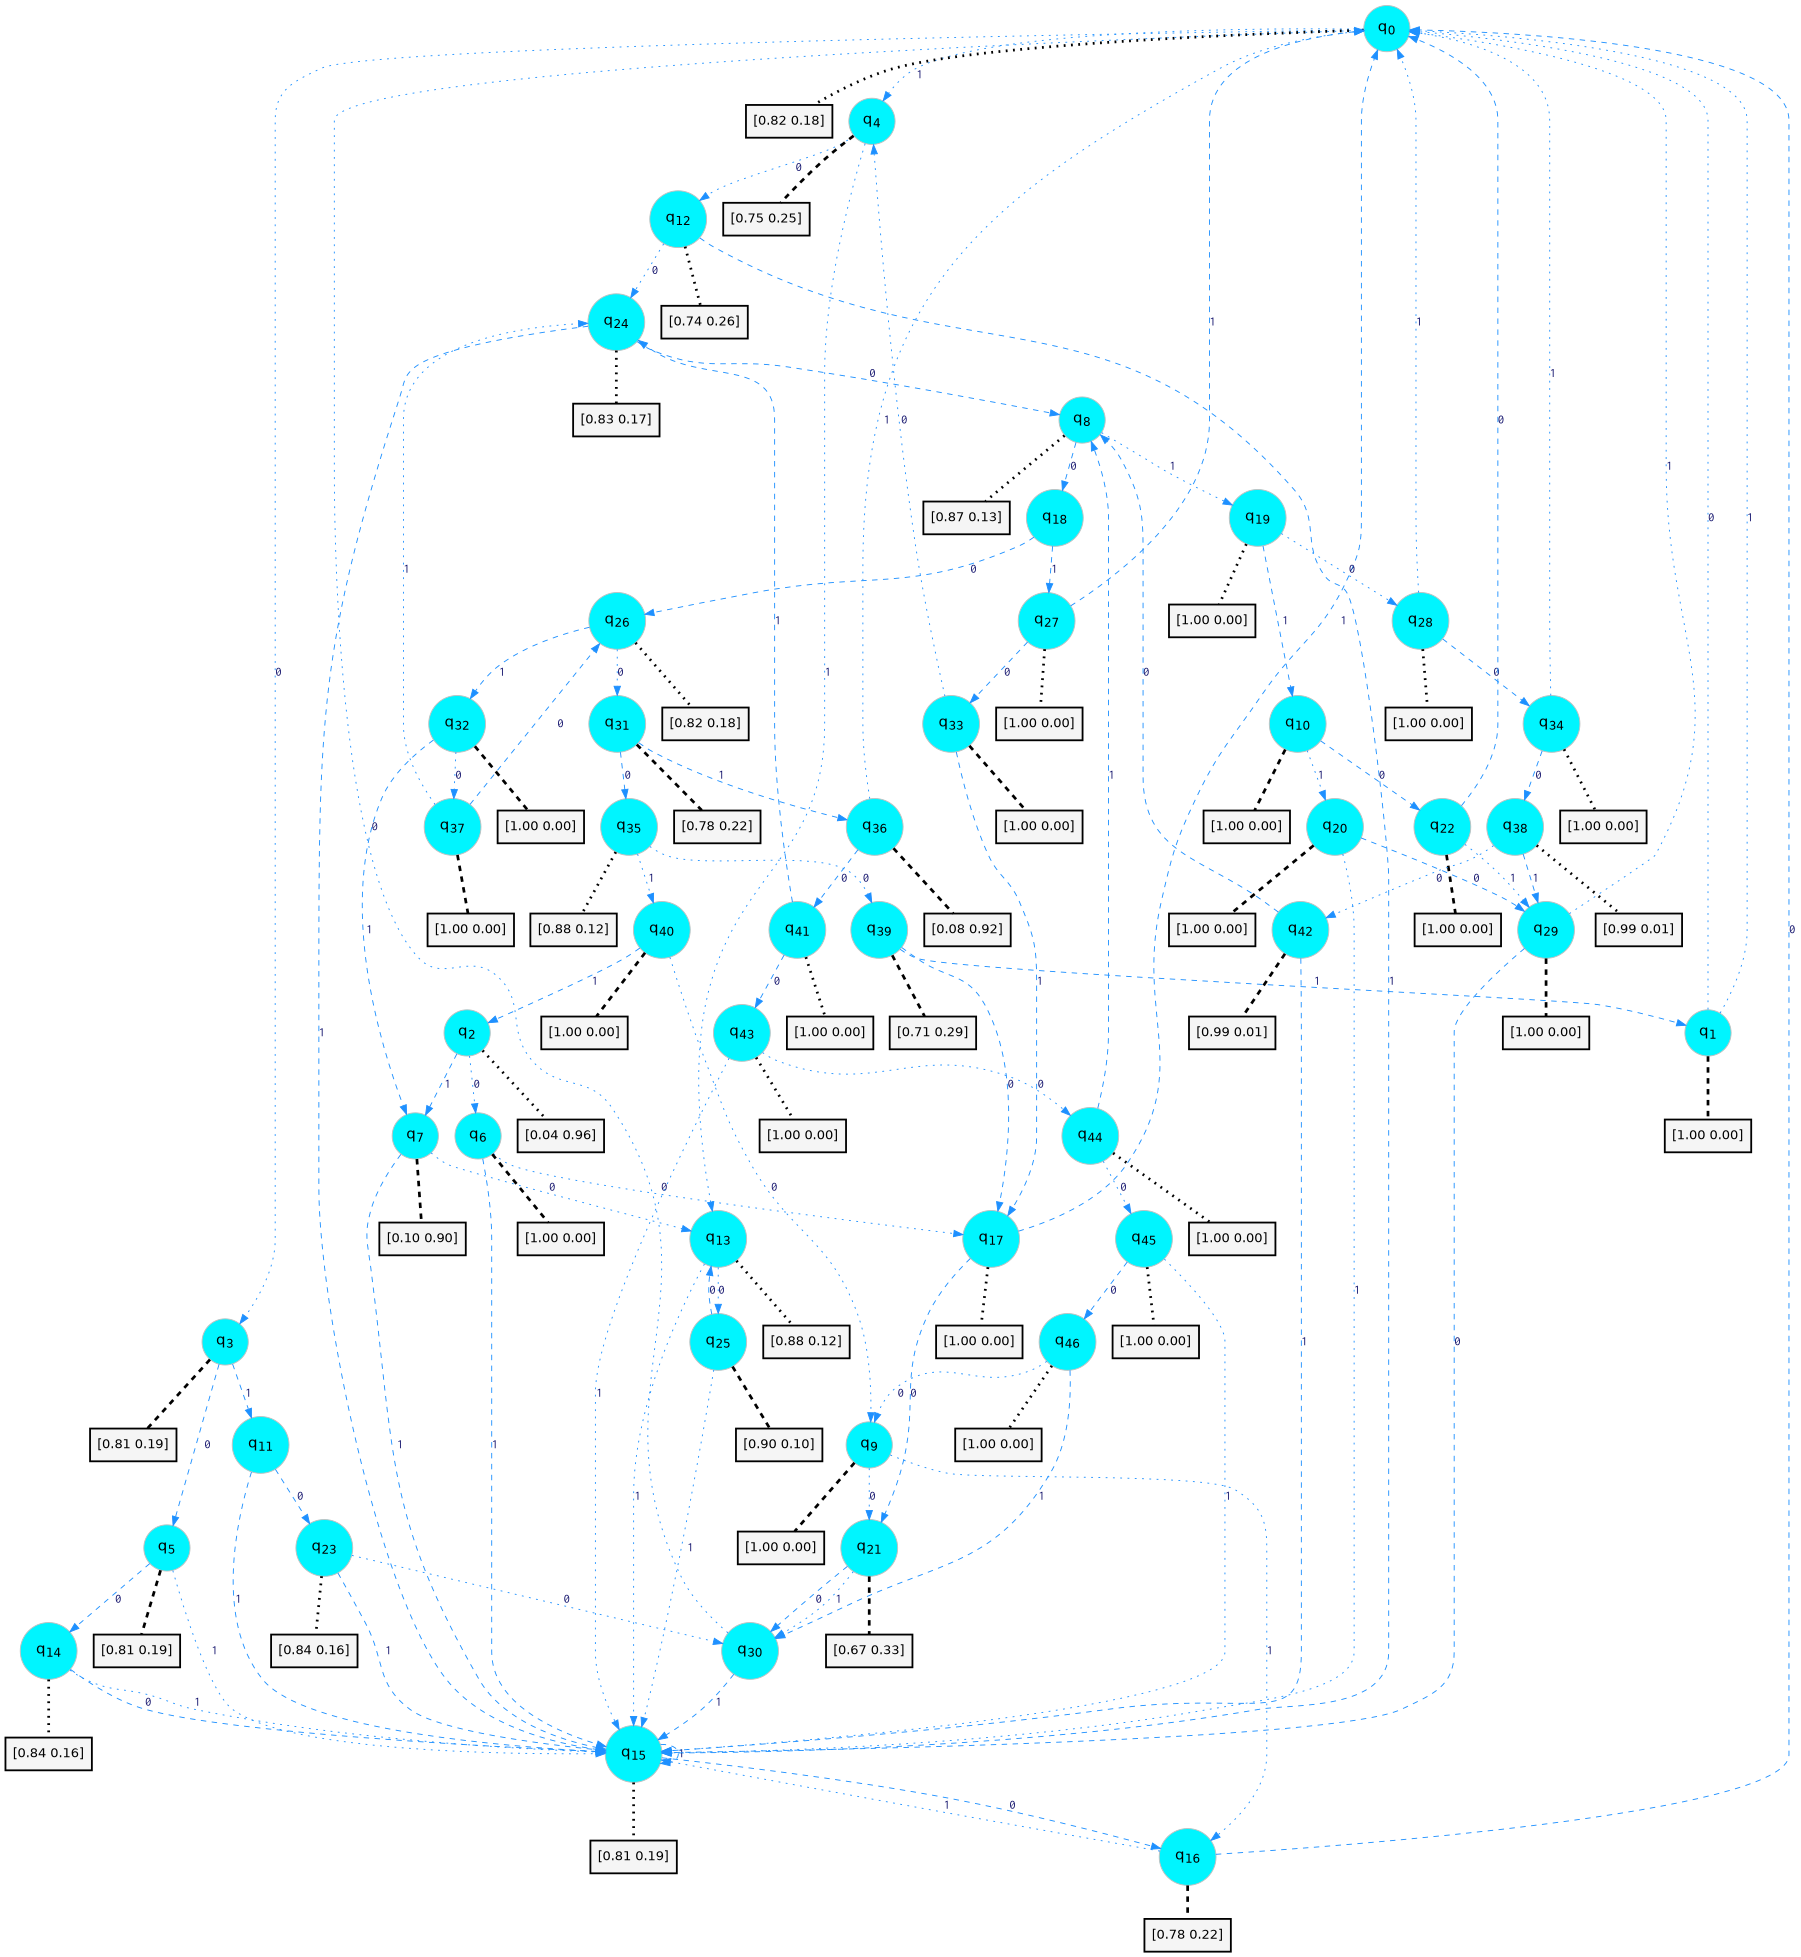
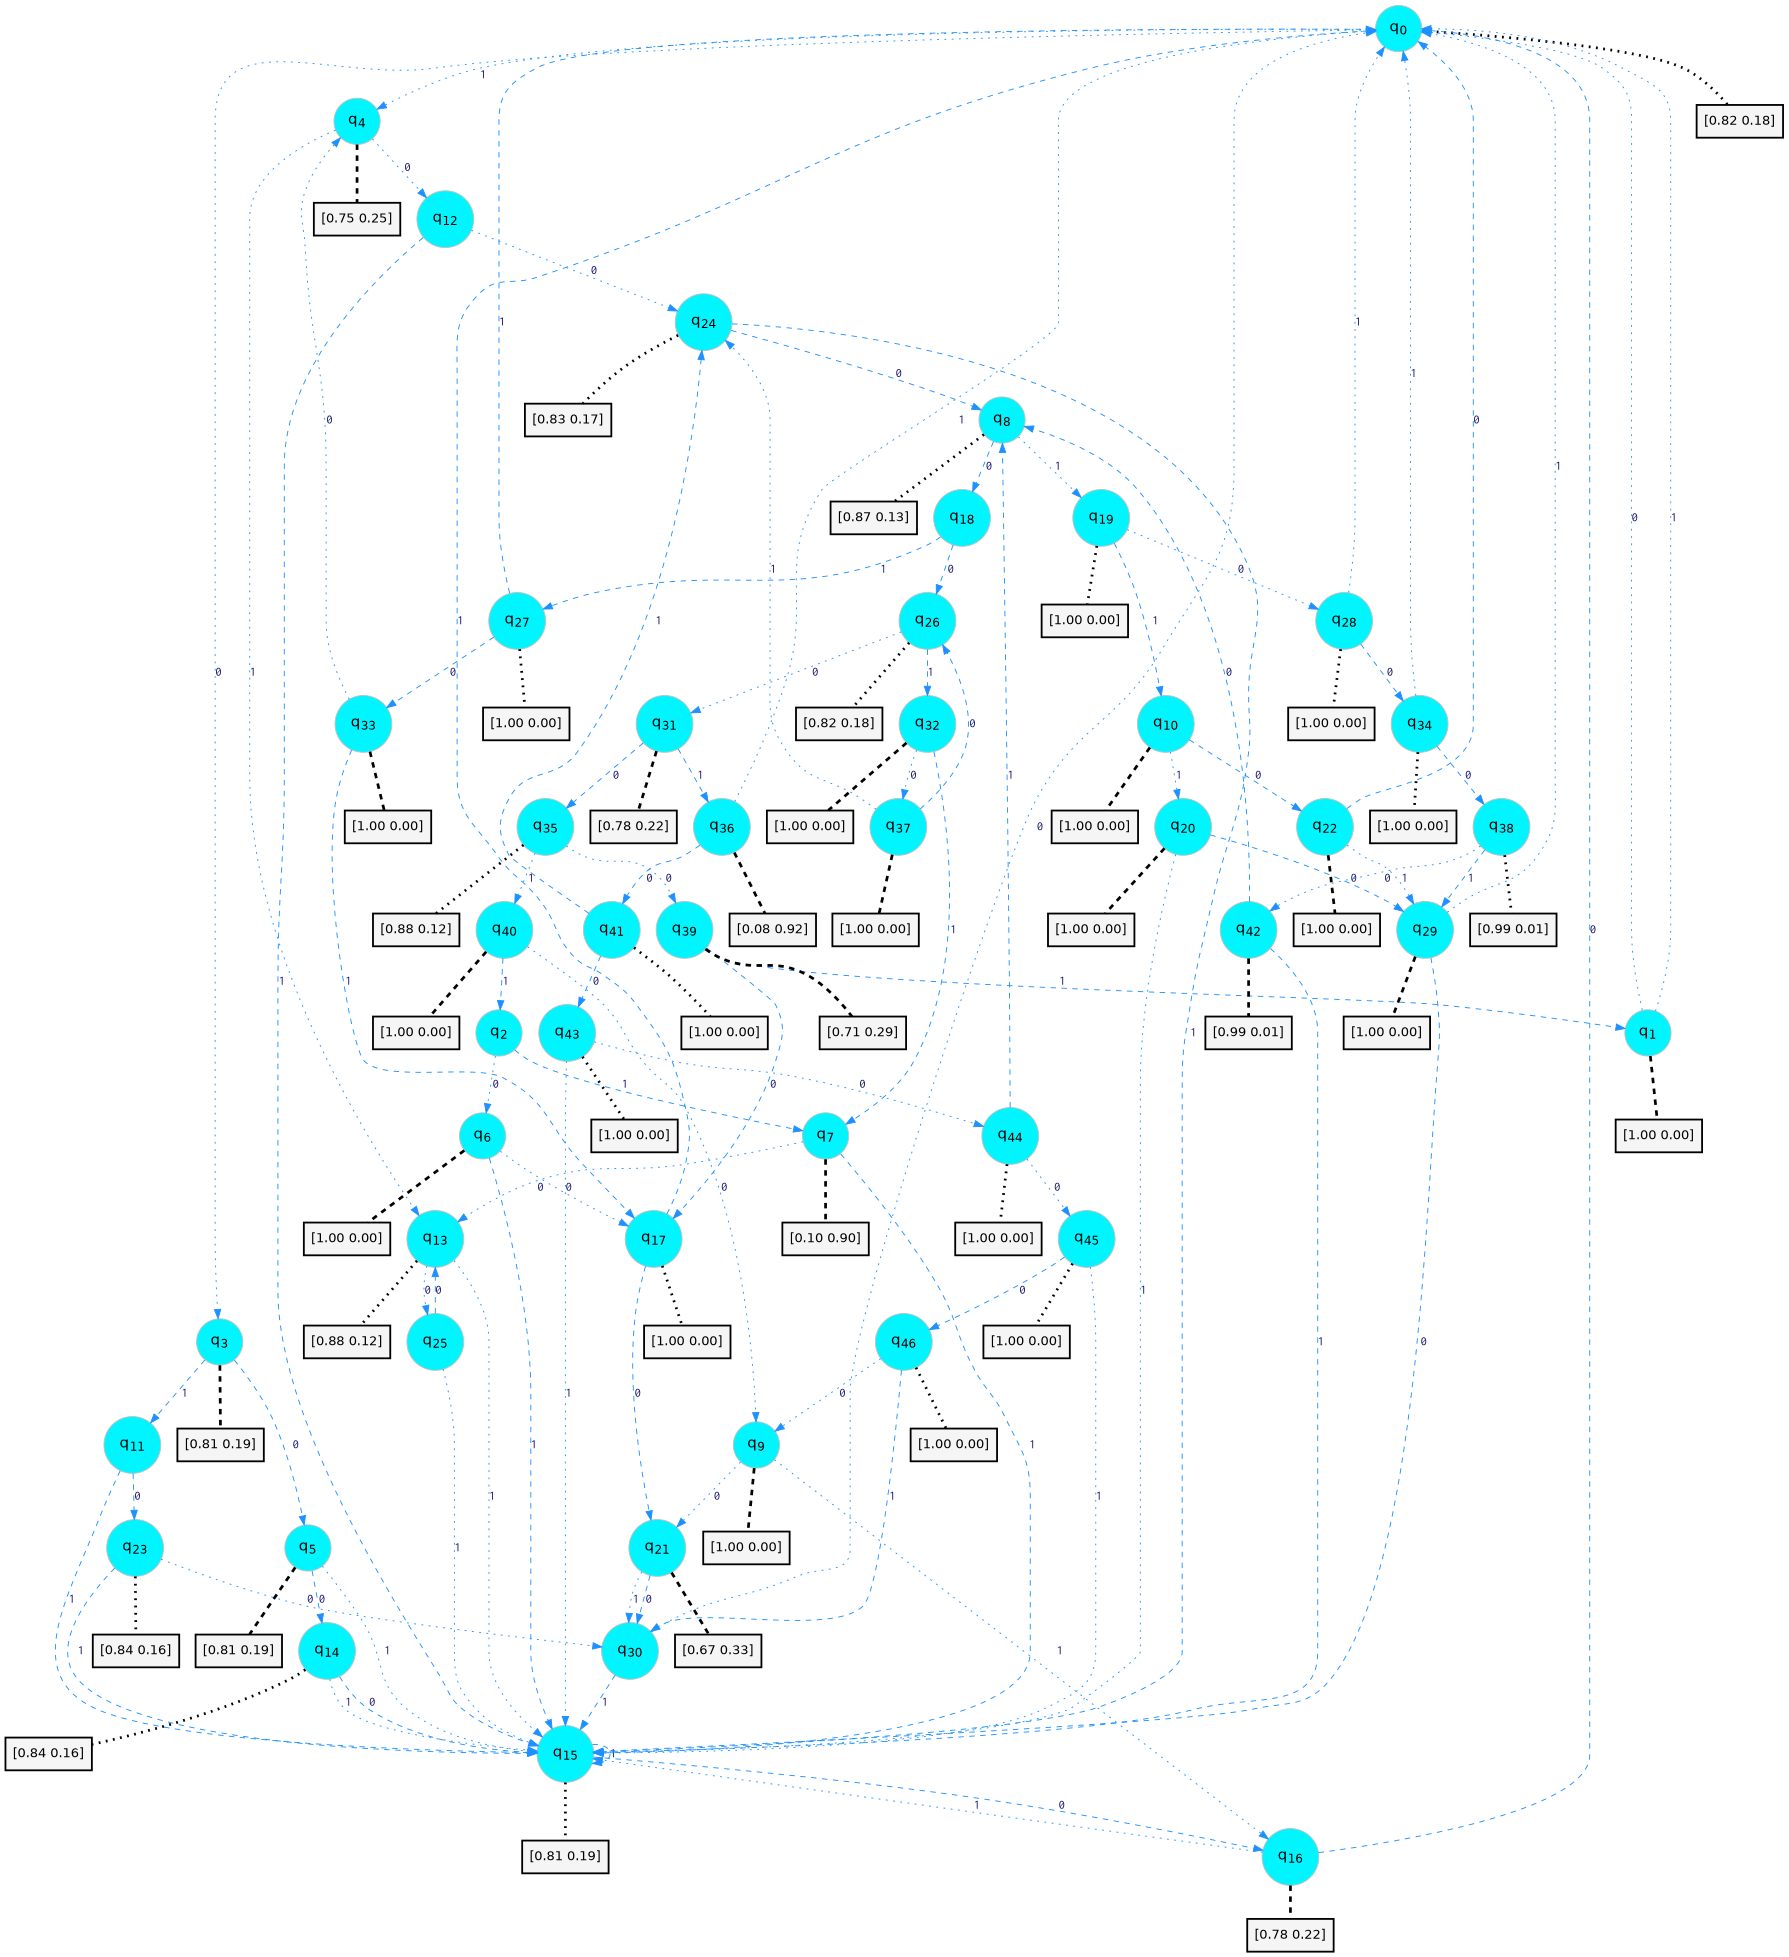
node "[0.74 0.26]": removed
node "[0.04 0.96]": removed
node "[0.90 0.10]": removed
